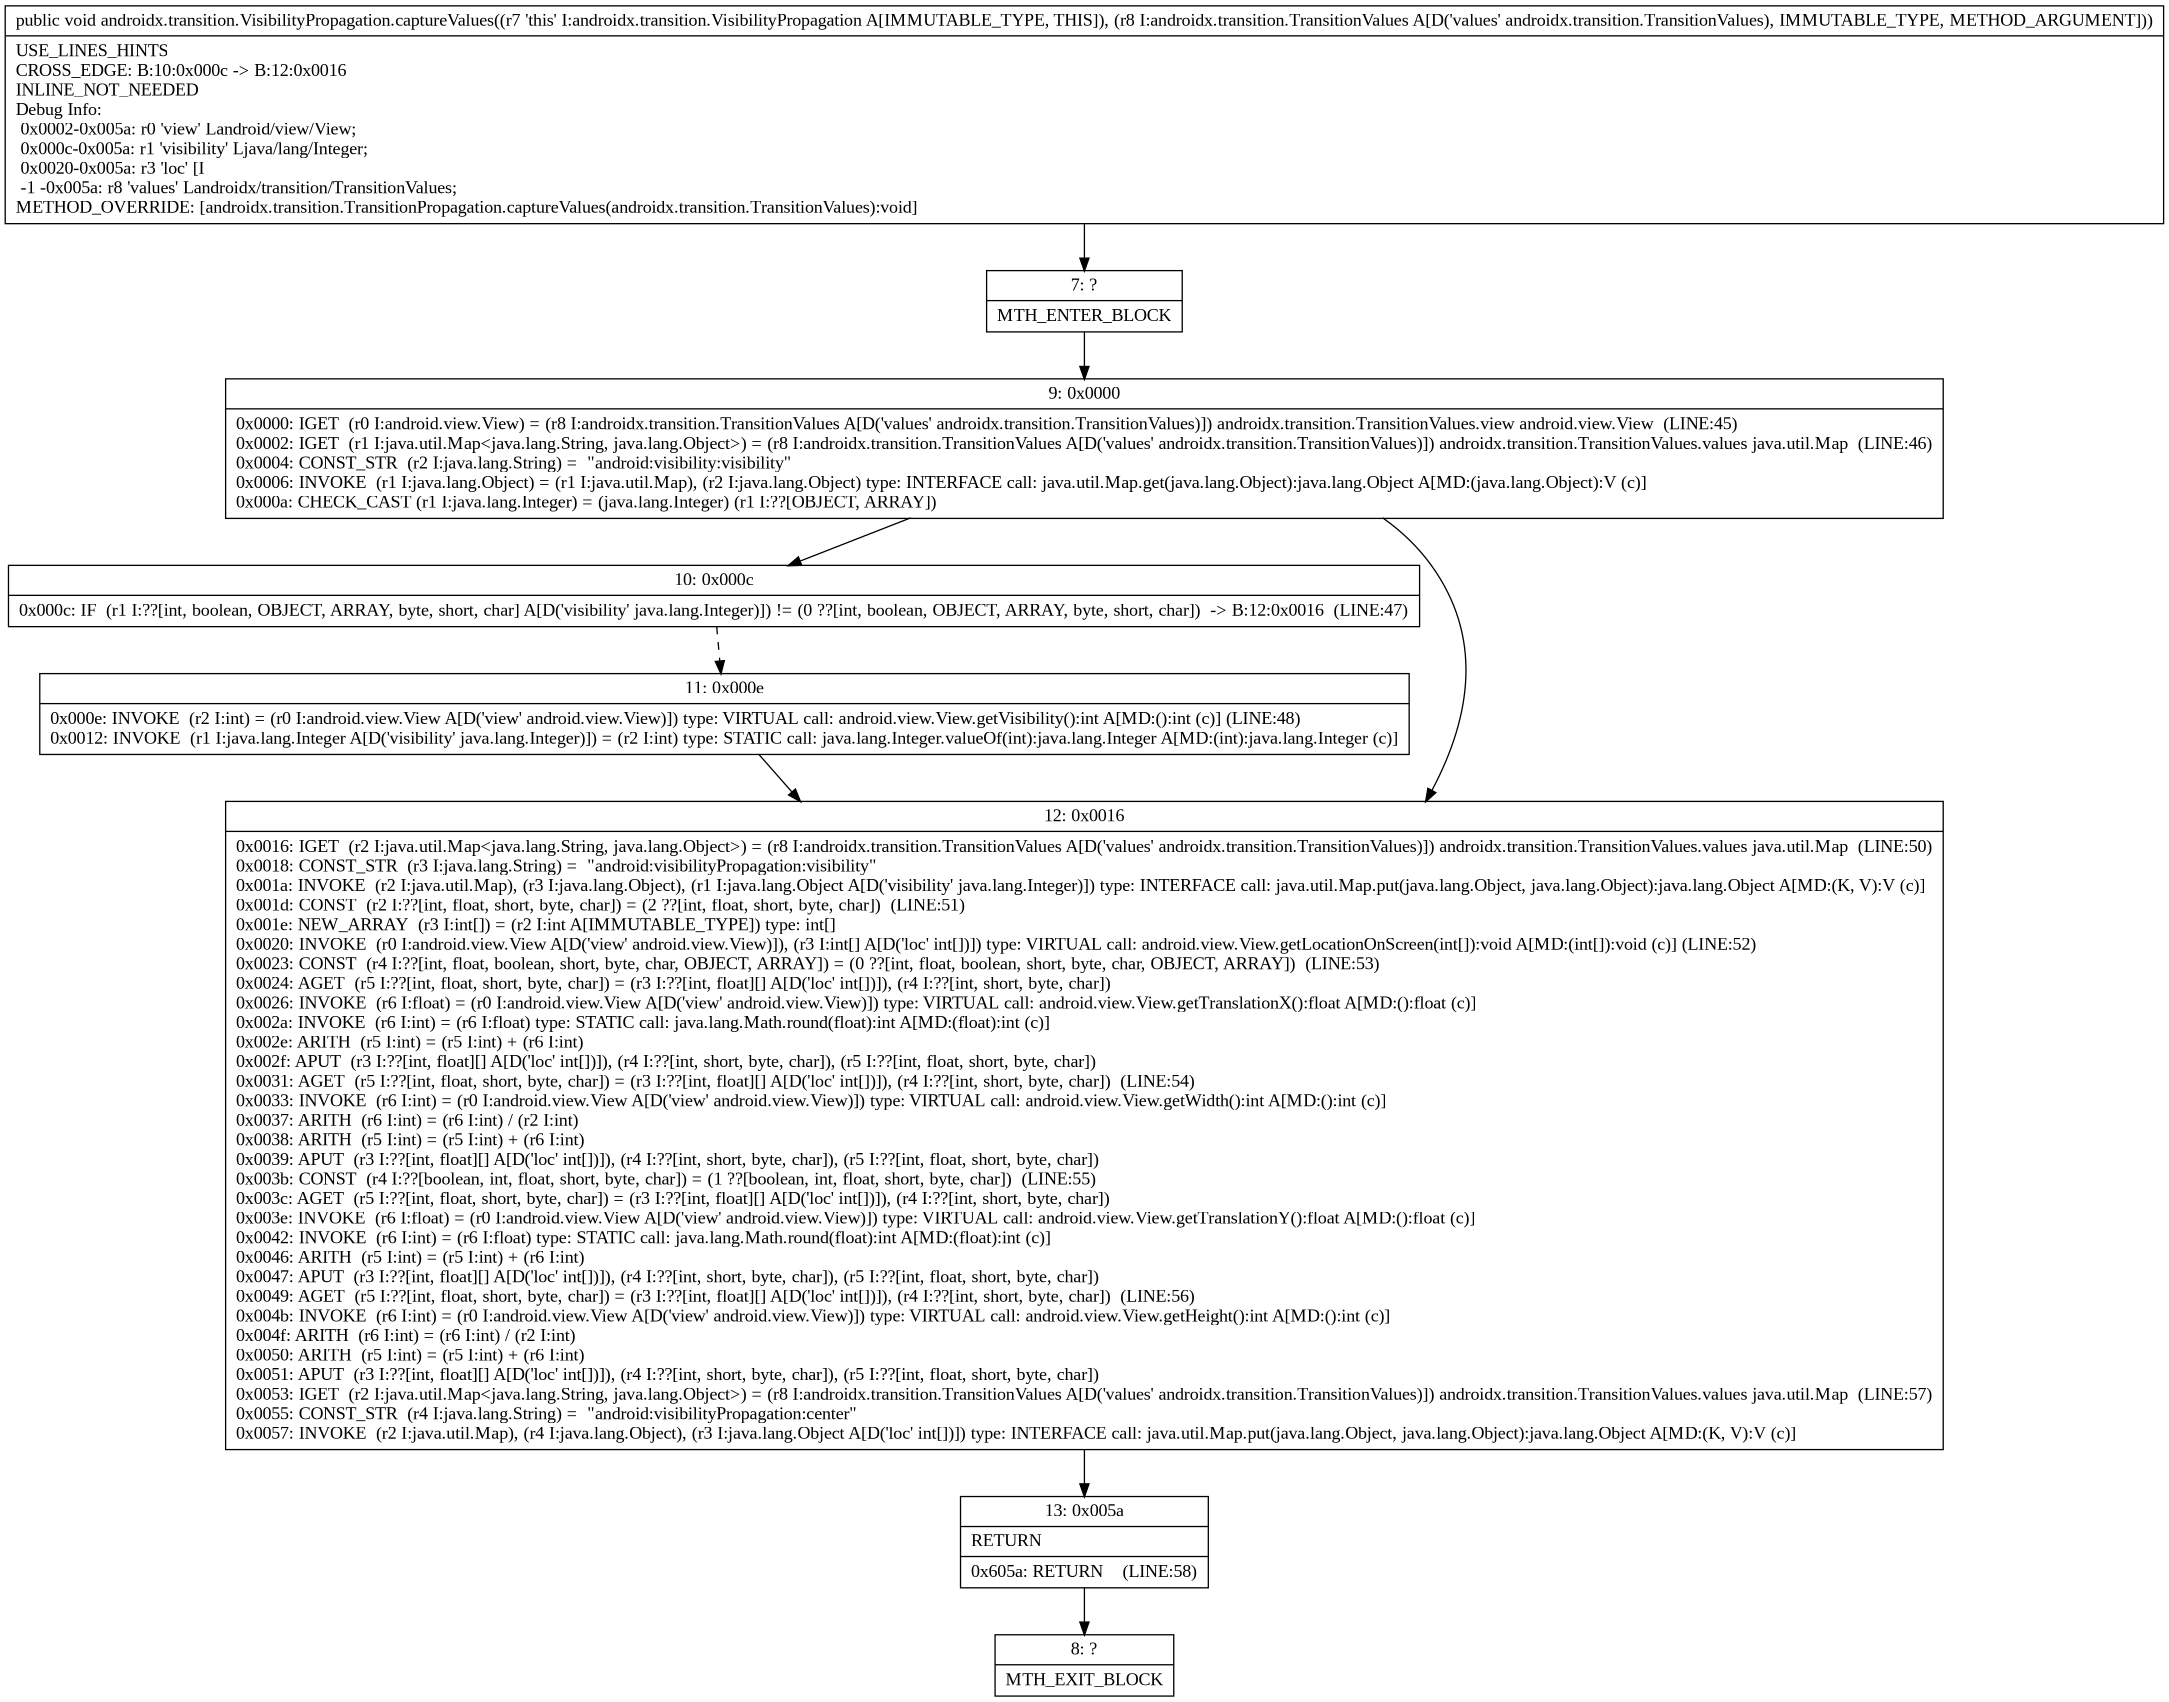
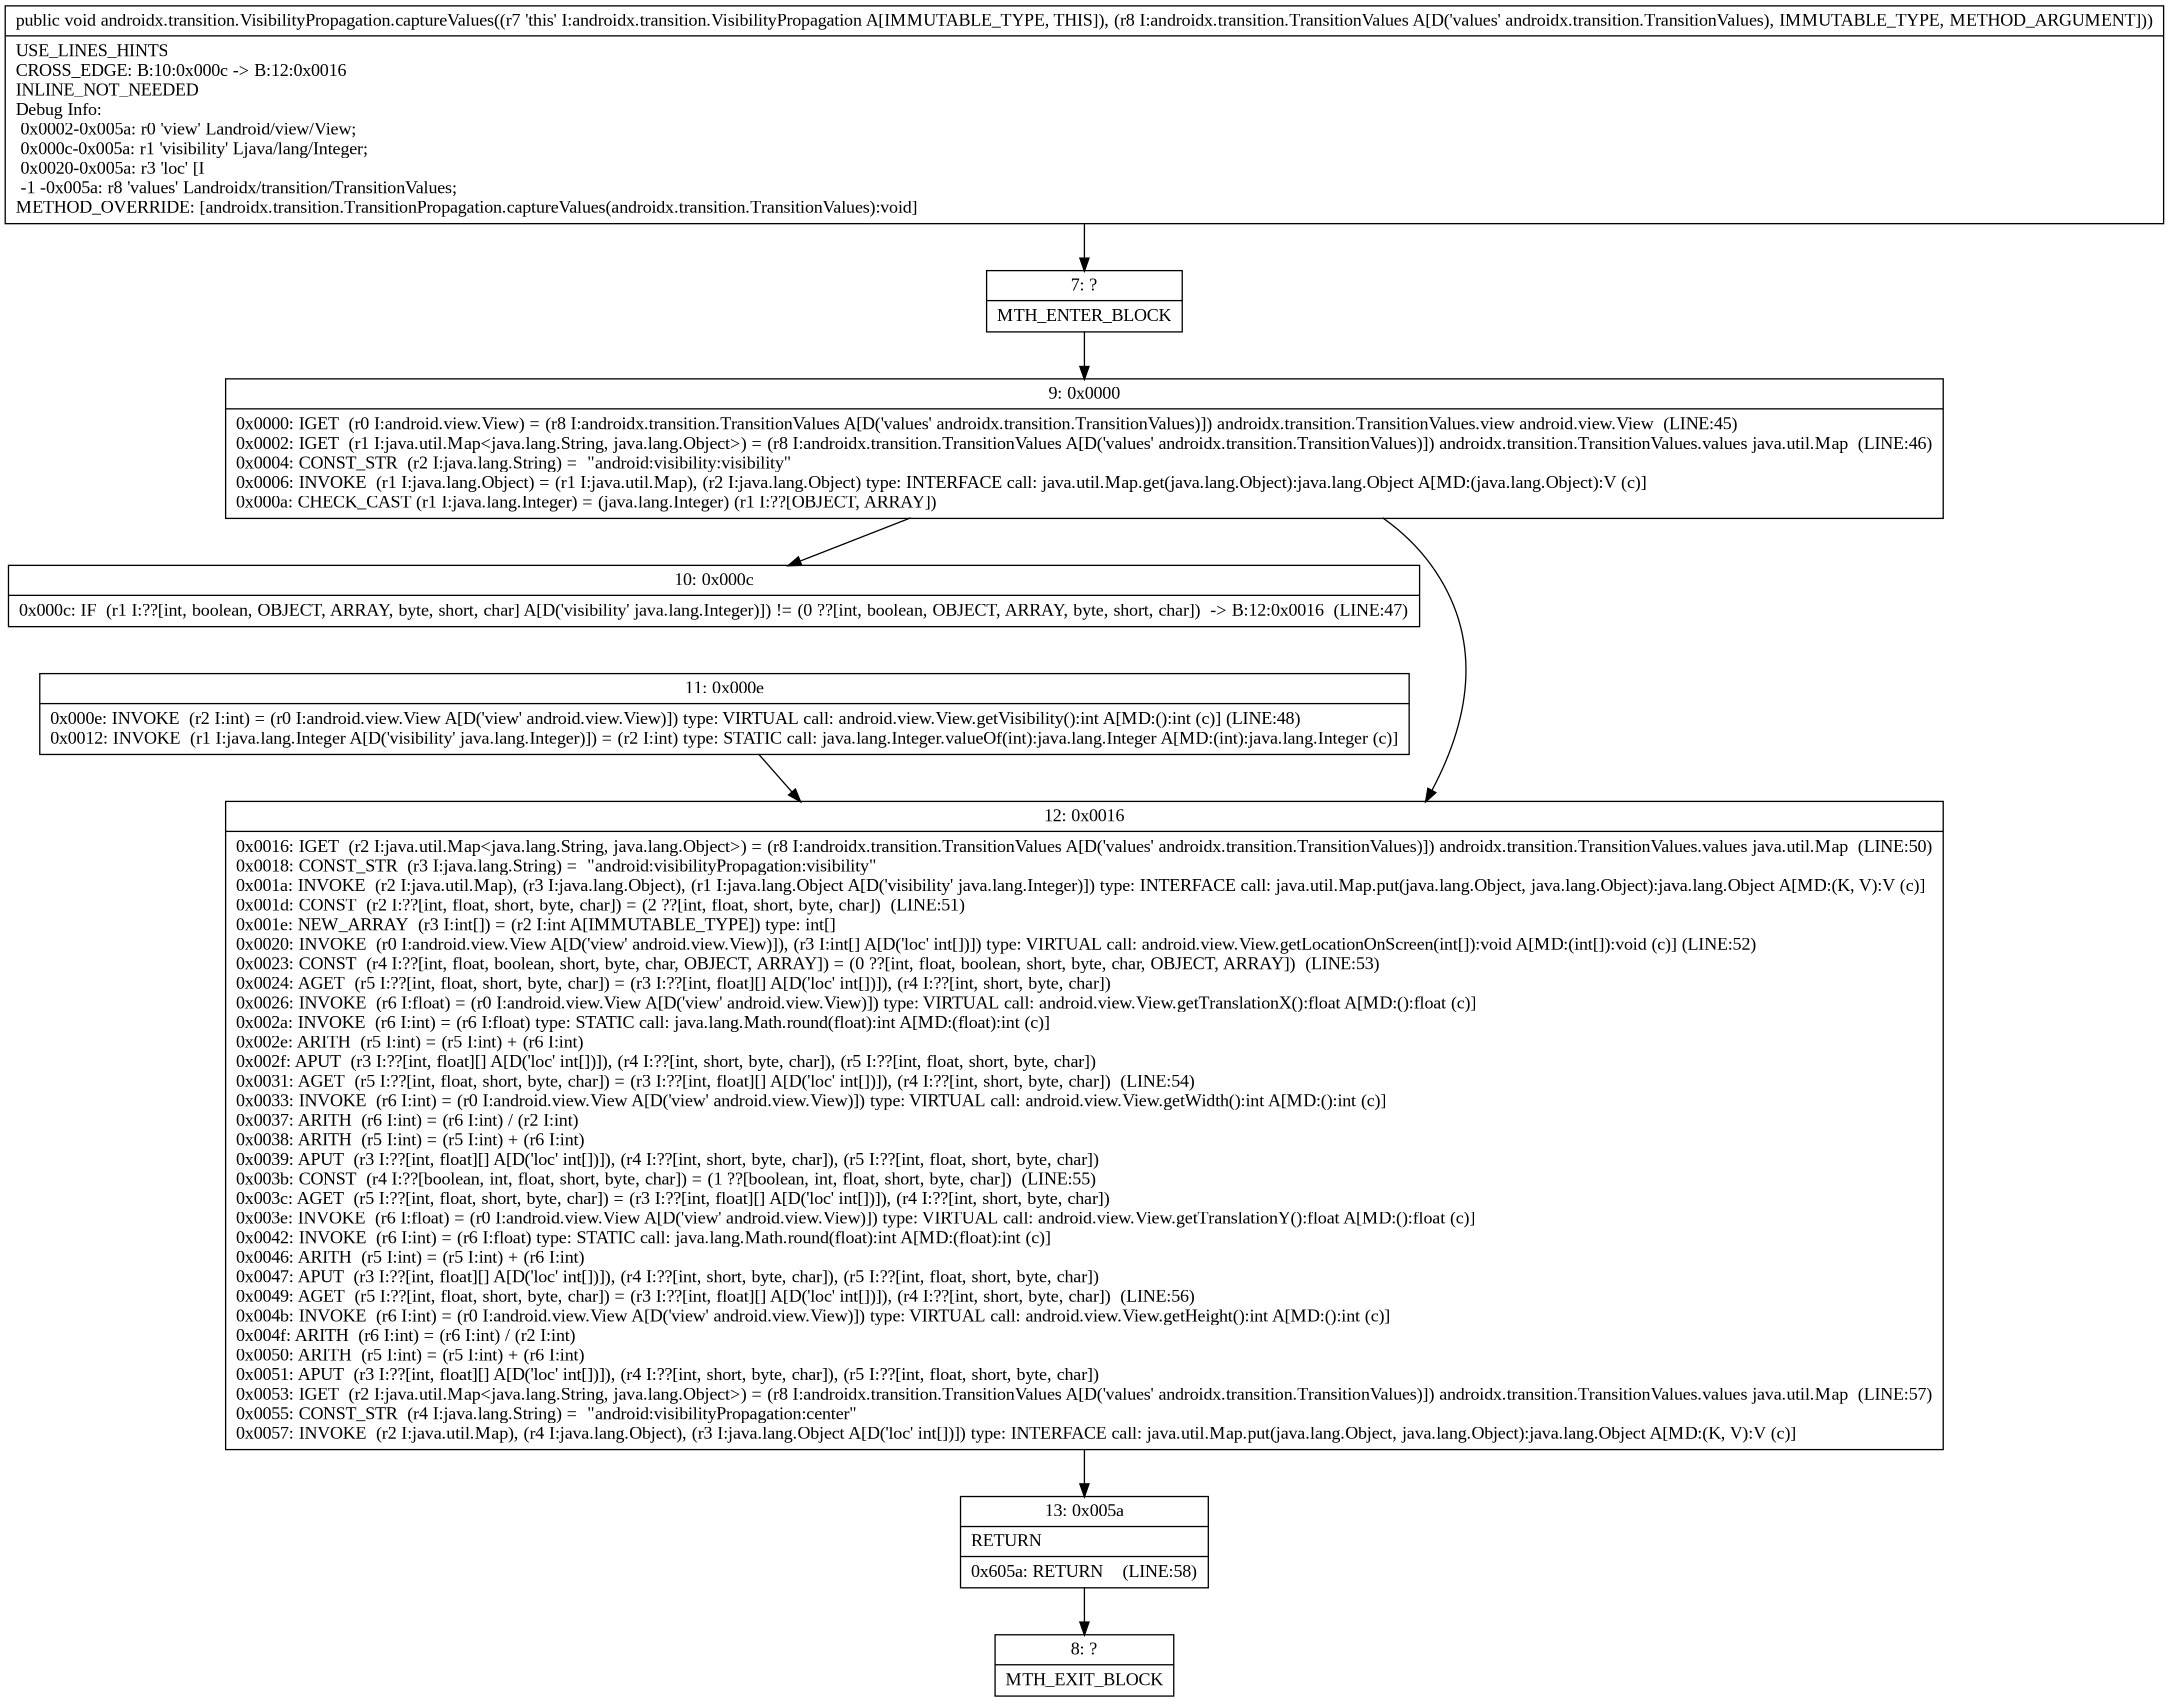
edge "10: 0x000c" -> "11: 0x000e": removed
